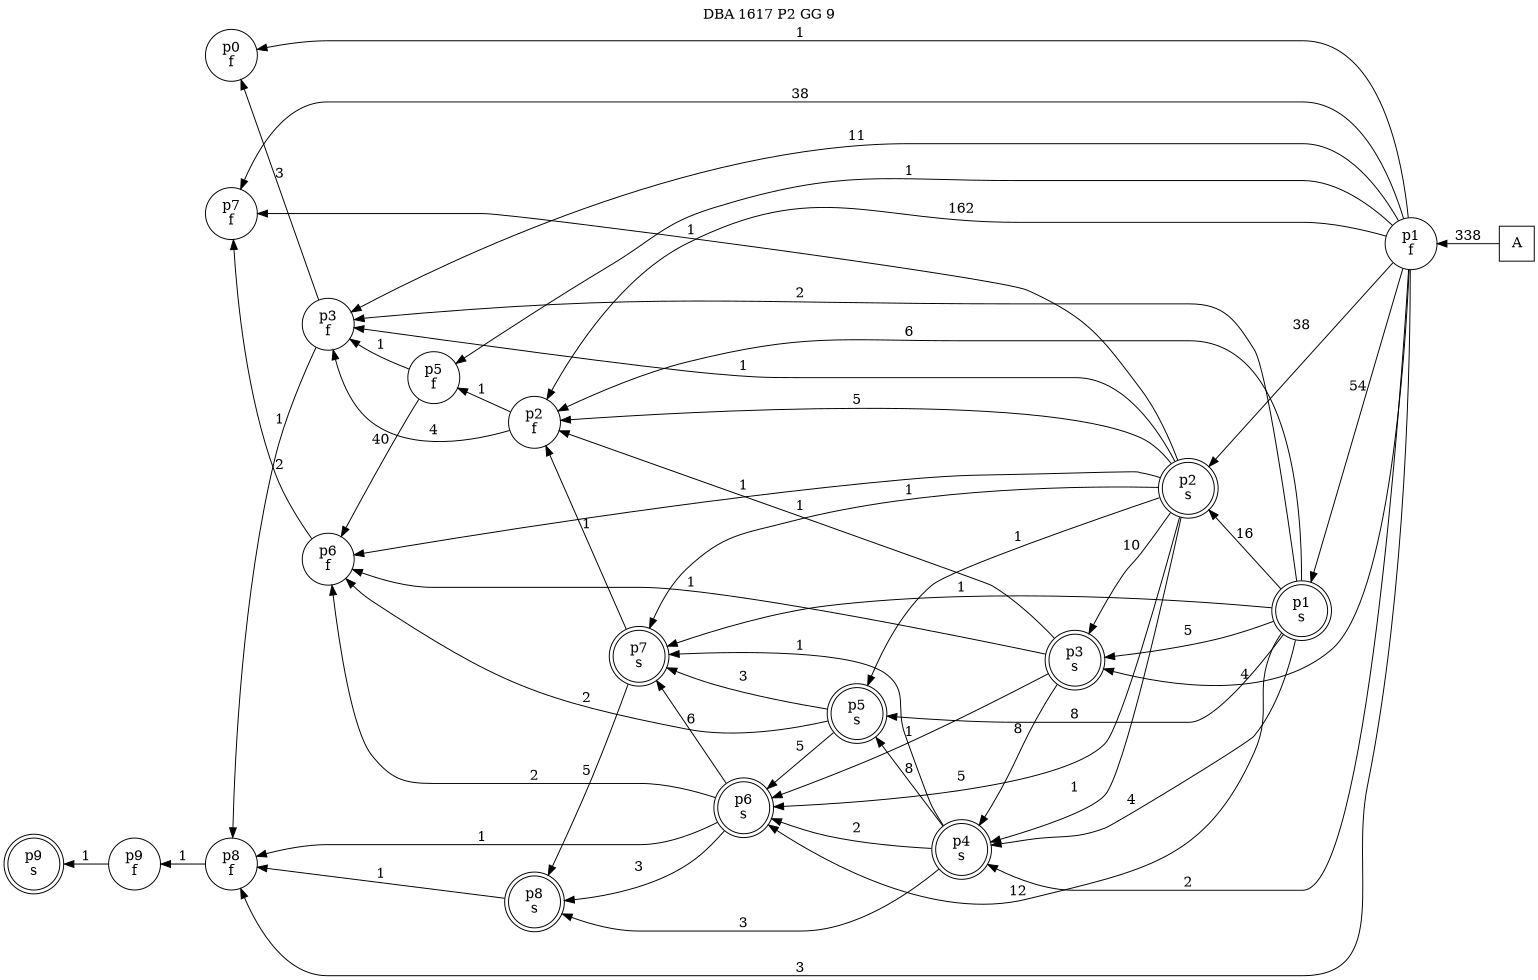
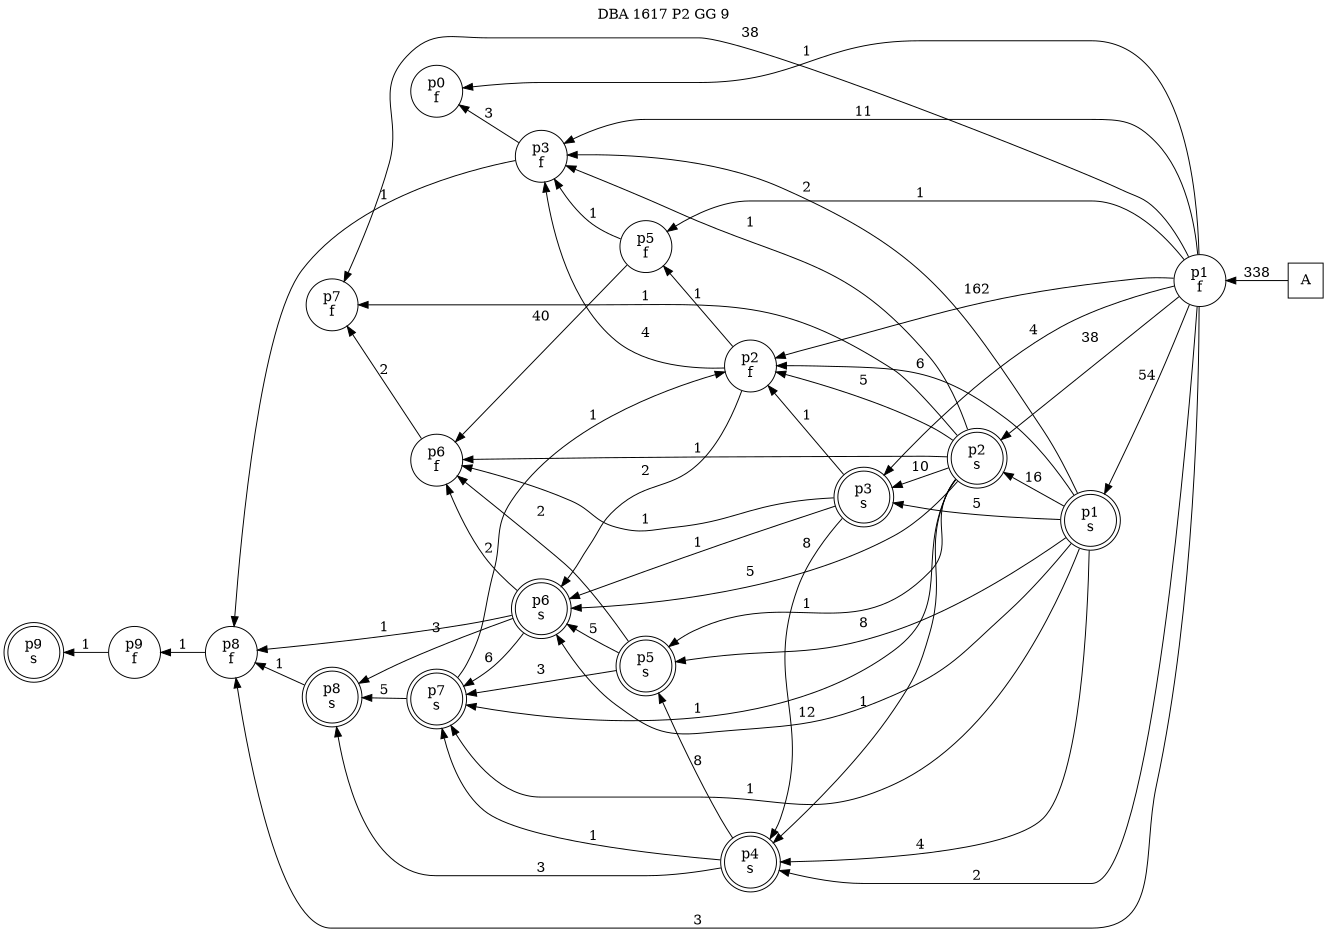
edge "p4 s" -> "p6 s": now "p2 f" -> "p6 s"
